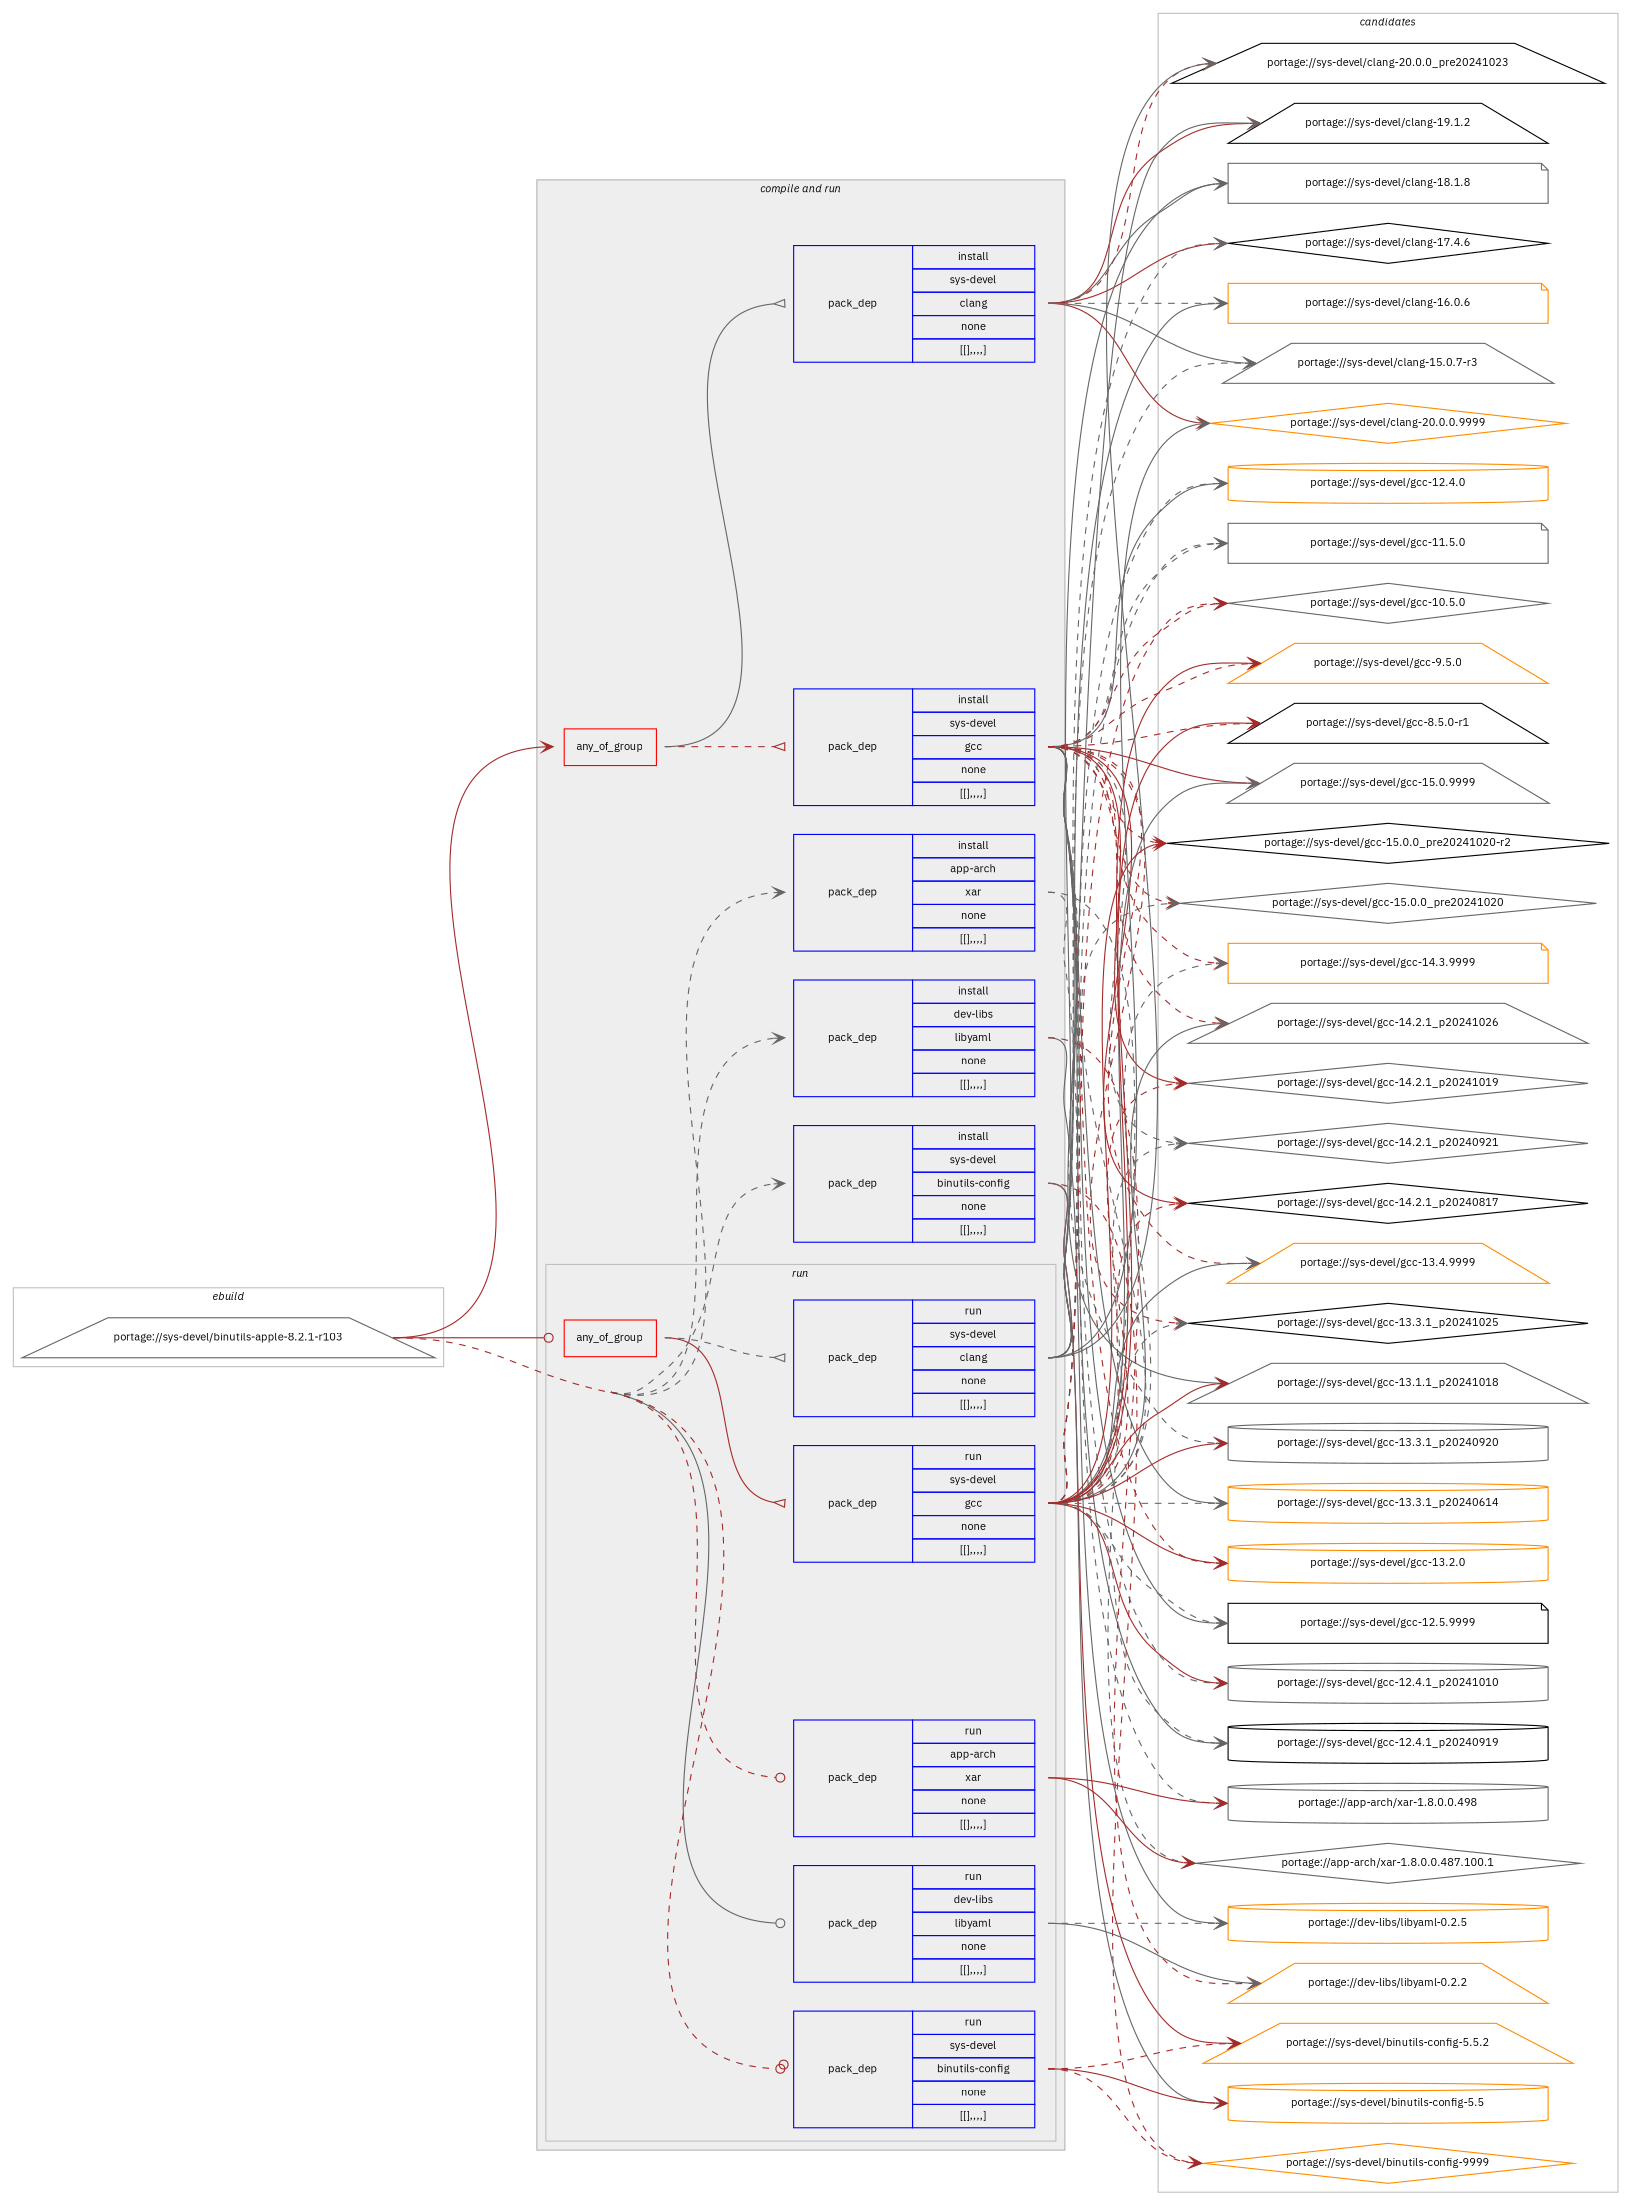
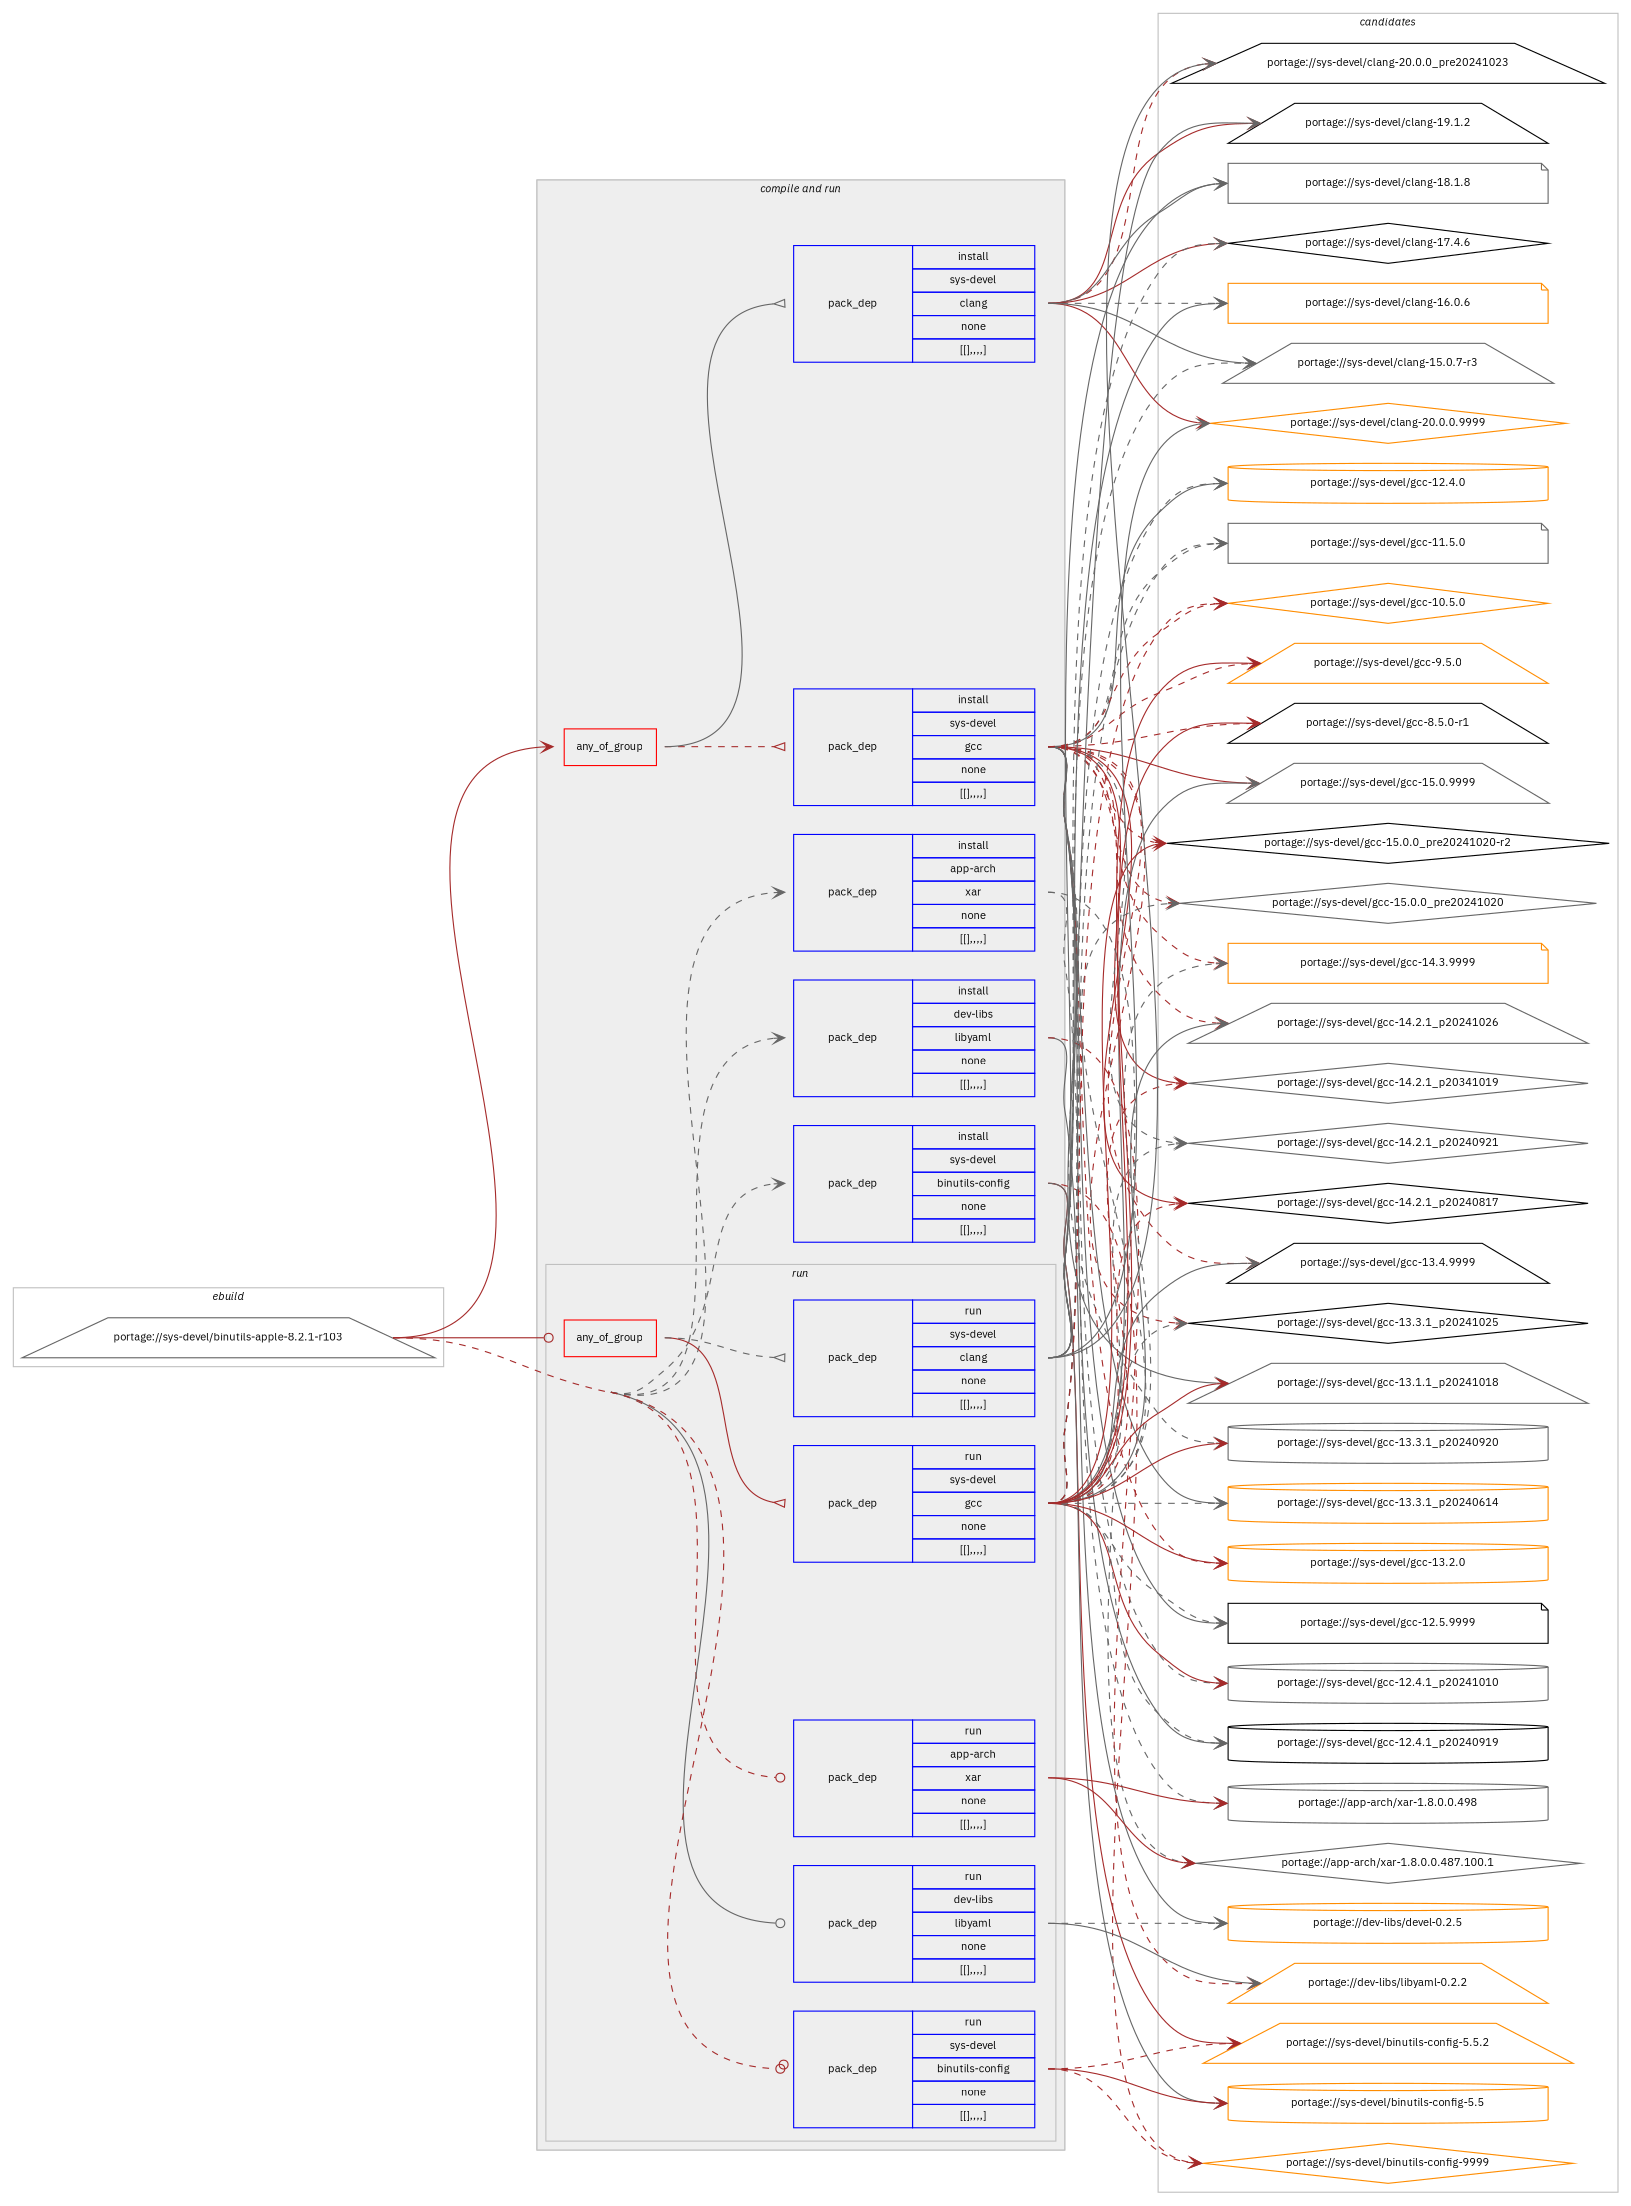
node "portage://sys-devel/gcc-10.5.0": color gray40 -> darkorange
node "portage://sys-devel/gcc-14.2.1_p20241019": label "portage://sys-devel/gcc-14.2.1_p20241019" -> "portage://sys-devel/gcc-14.2.1_p20341019"
node "portage://sys-devel/gcc-13.4.9999": color darkorange -> black
node "portage://dev-libs/libyaml-0.2.5": label "portage://dev-libs/libyaml-0.2.5" -> "portage://dev-libs/devel-0.2.5"
